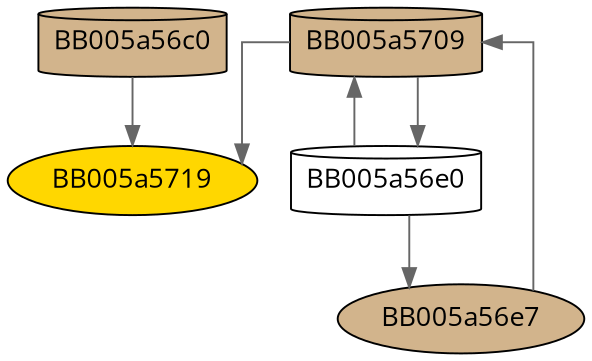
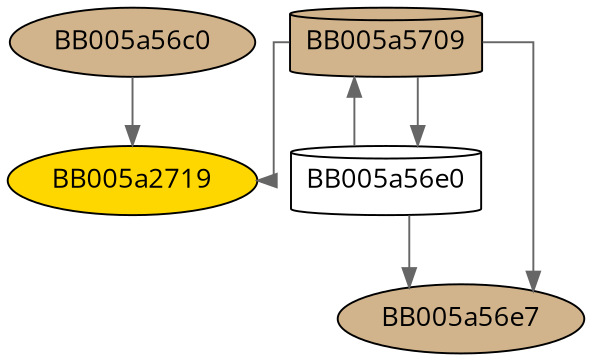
node "BB005a56c0": shape cylinder -> ellipse
edge "BB005a56e7" -> "BB005a5709": reversed
node "BB005a5719": label "BB005a5719" -> "BB005a2719"
